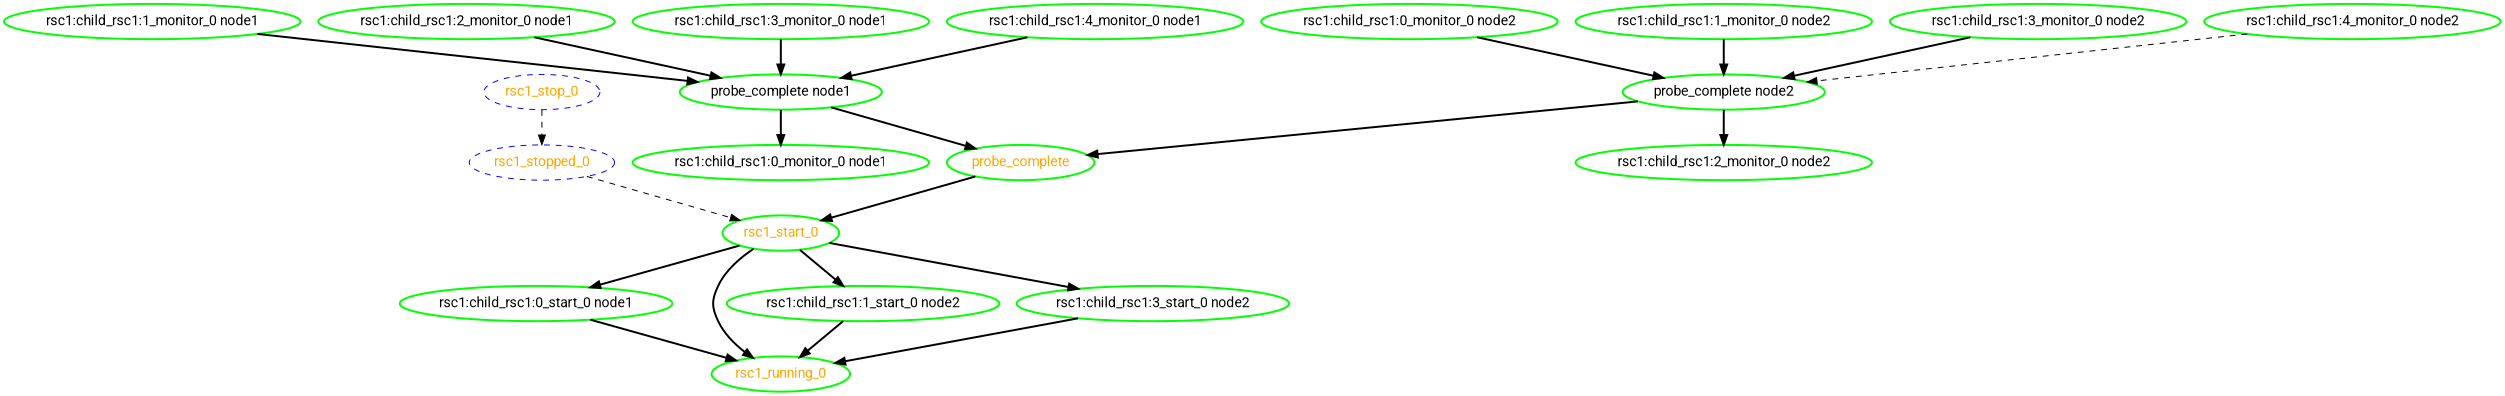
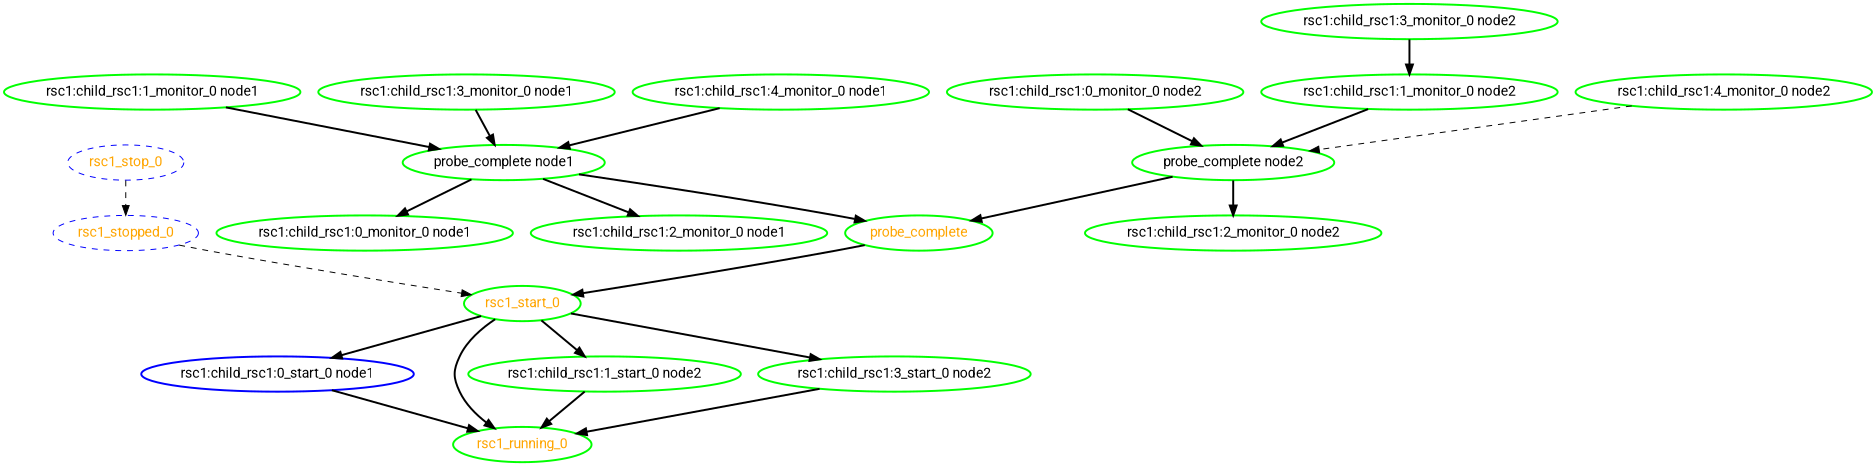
edge "rsc1:child_rsc1:2_monitor_0 node1" -> "probe_complete node1": reversed
edge "rsc1:child_rsc1:3_monitor_0 node2" -> "probe_complete node2": now "rsc1:child_rsc1:3_monitor_0 node2" -> "rsc1:child_rsc1:1_monitor_0 node2"
node "rsc1:child_rsc1:0_start_0 node1": color green -> blue
